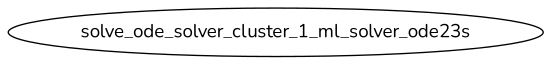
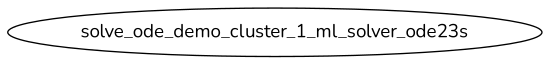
node "solve_ode_solver_cluster_1_ml_solver_ode23s": label "solve_ode_solver_cluster_1_ml_solver_ode23s" -> "solve_ode_demo_cluster_1_ml_solver_ode23s"
